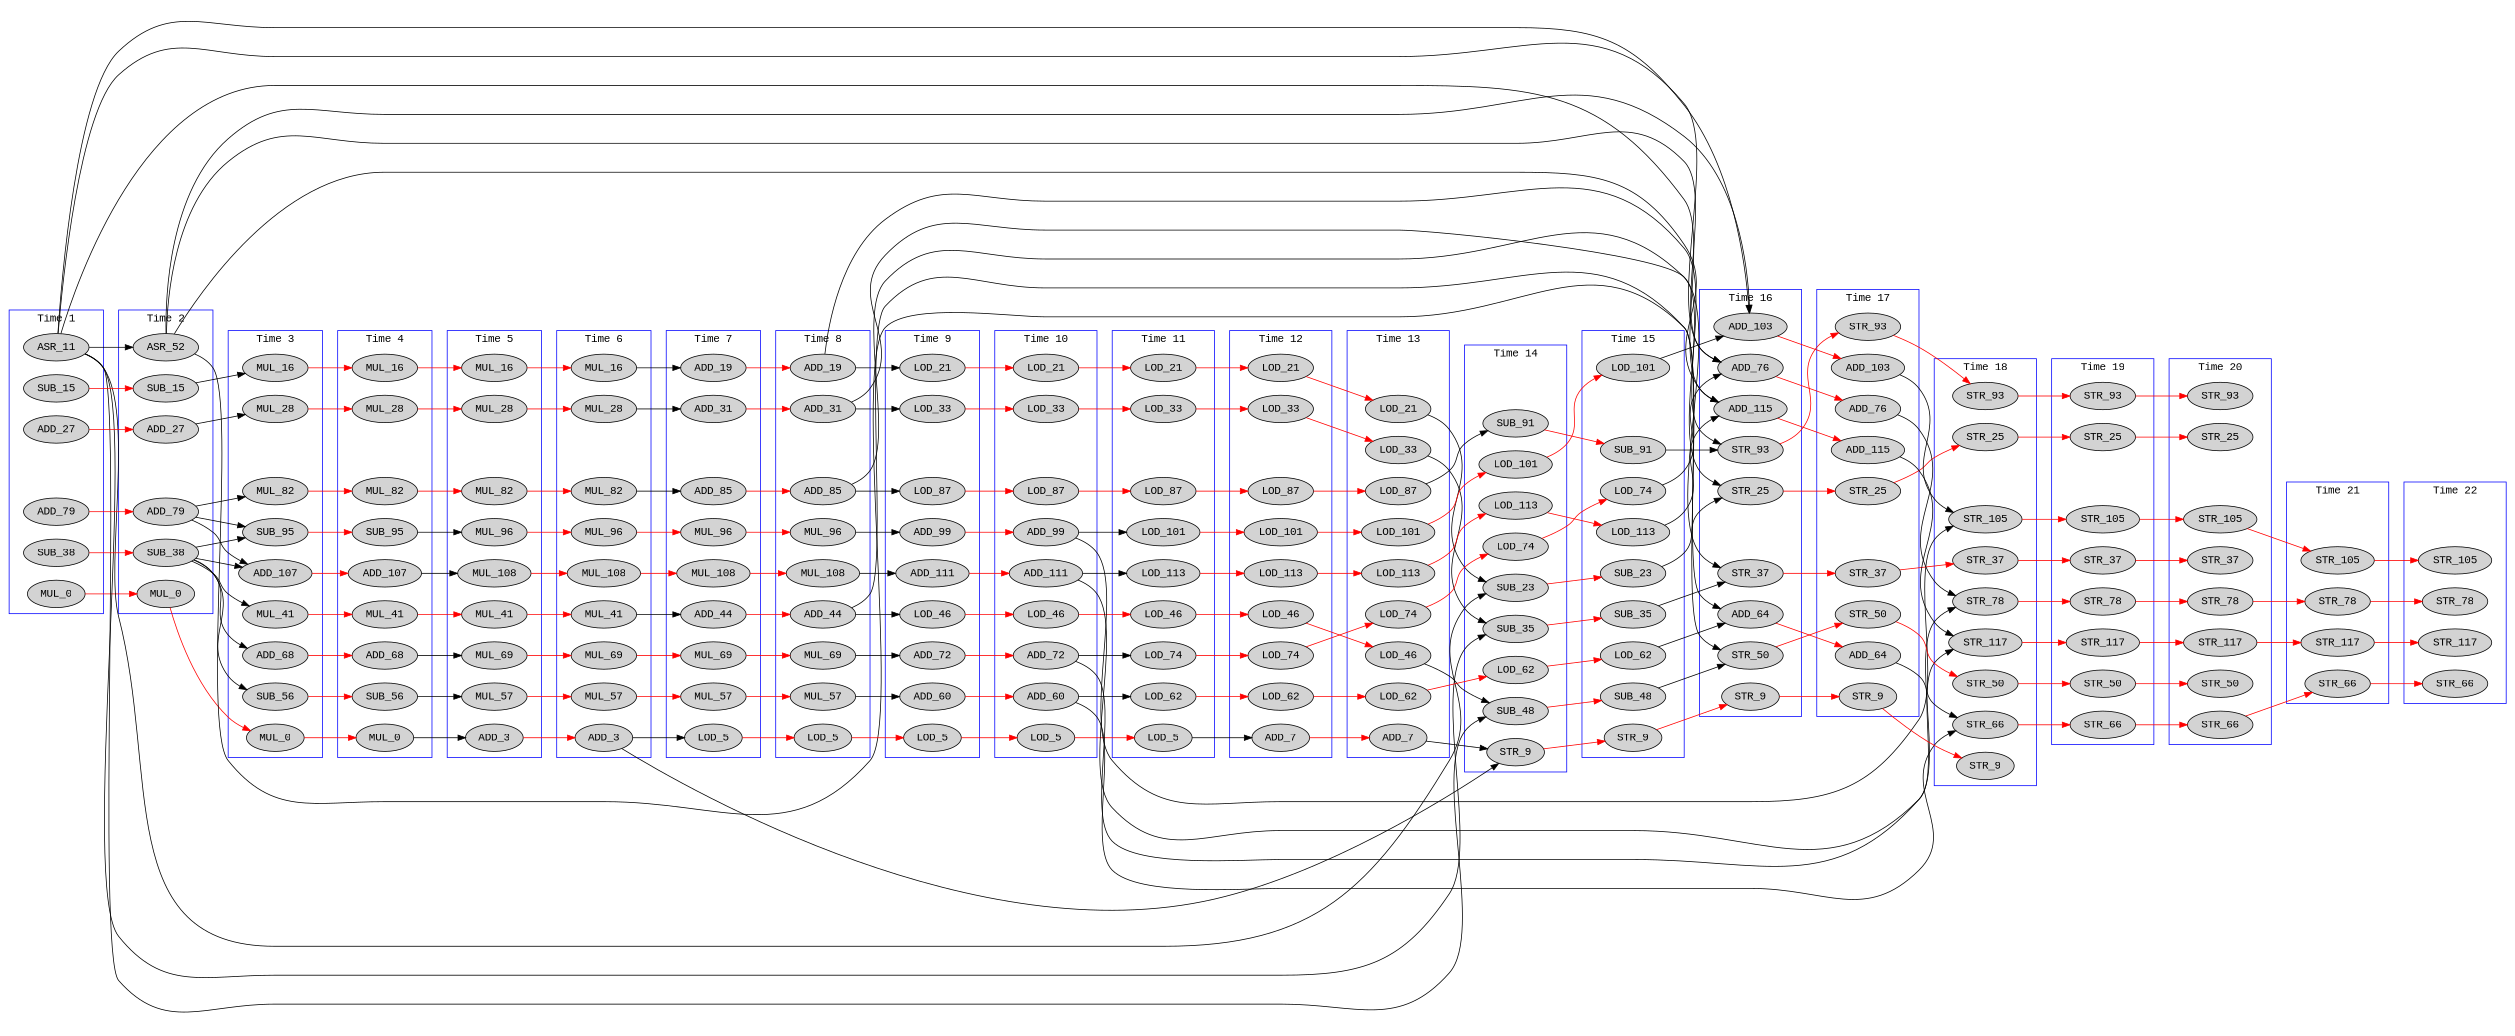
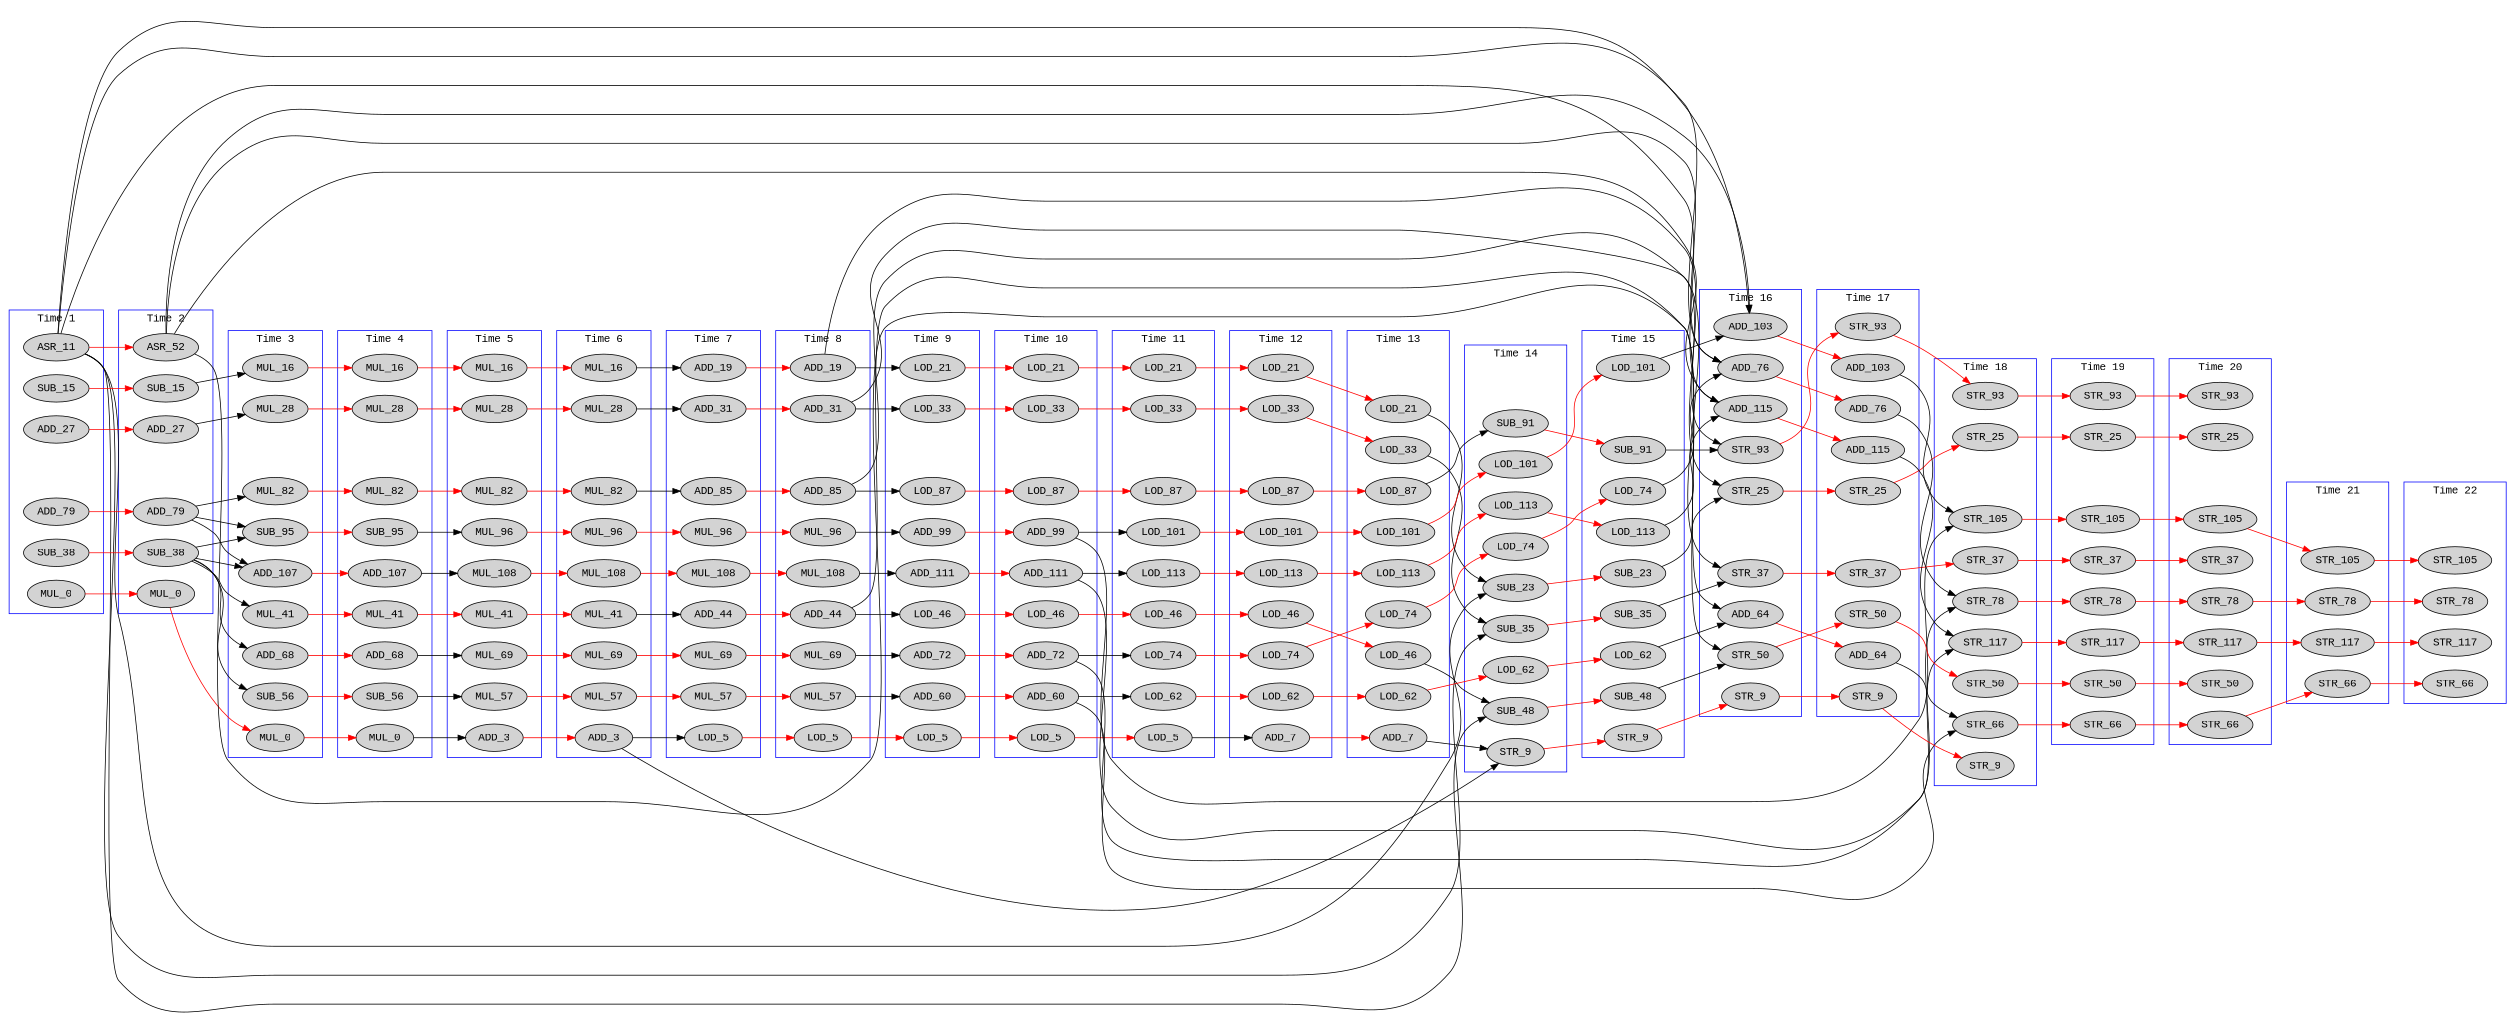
edge "ASR_11" -> "ASR_52": color black -> red
